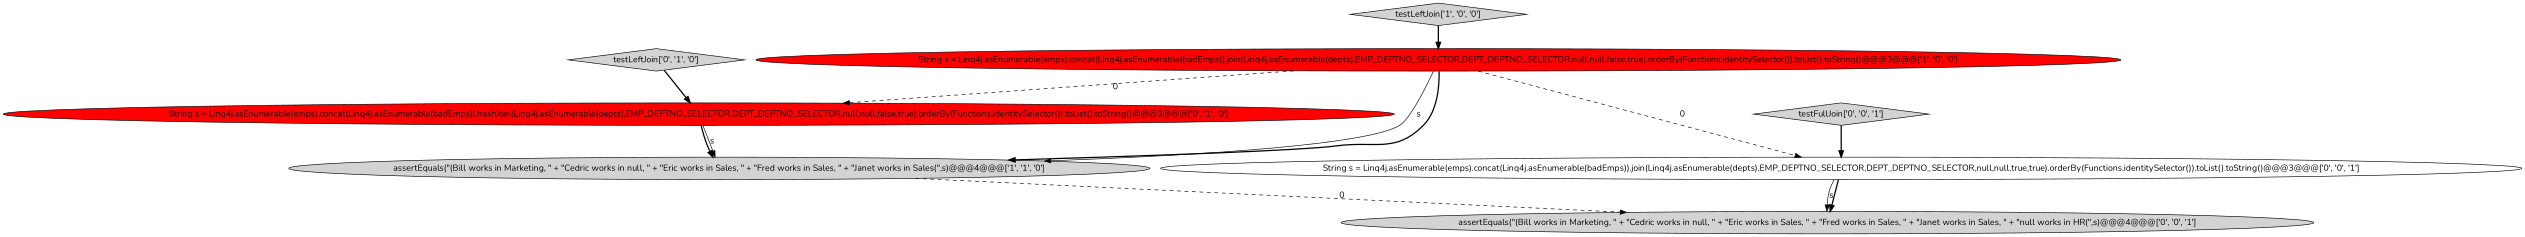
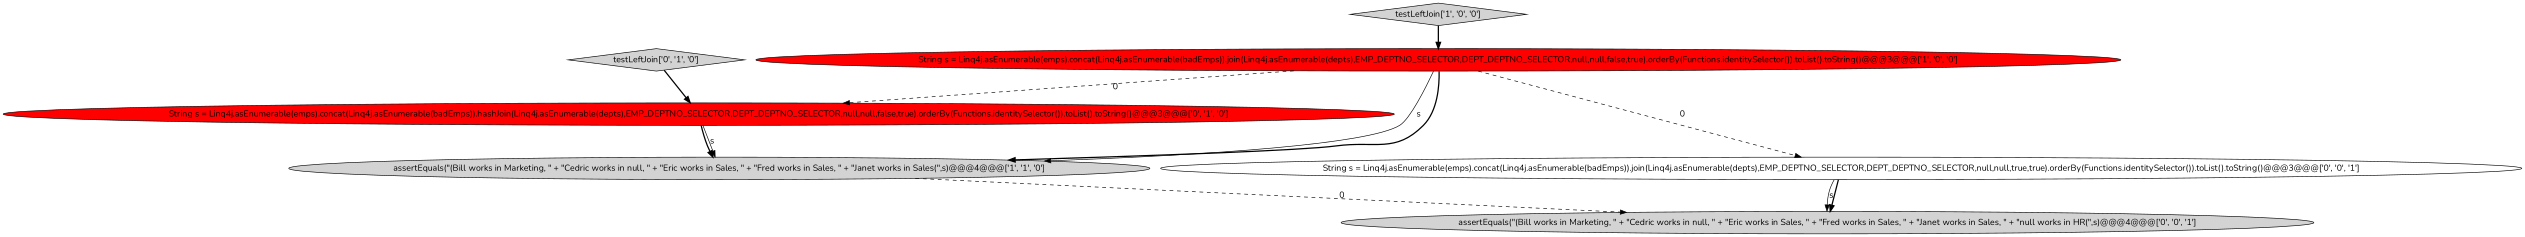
node "testFullJoin['0', '0', '1']": removed
